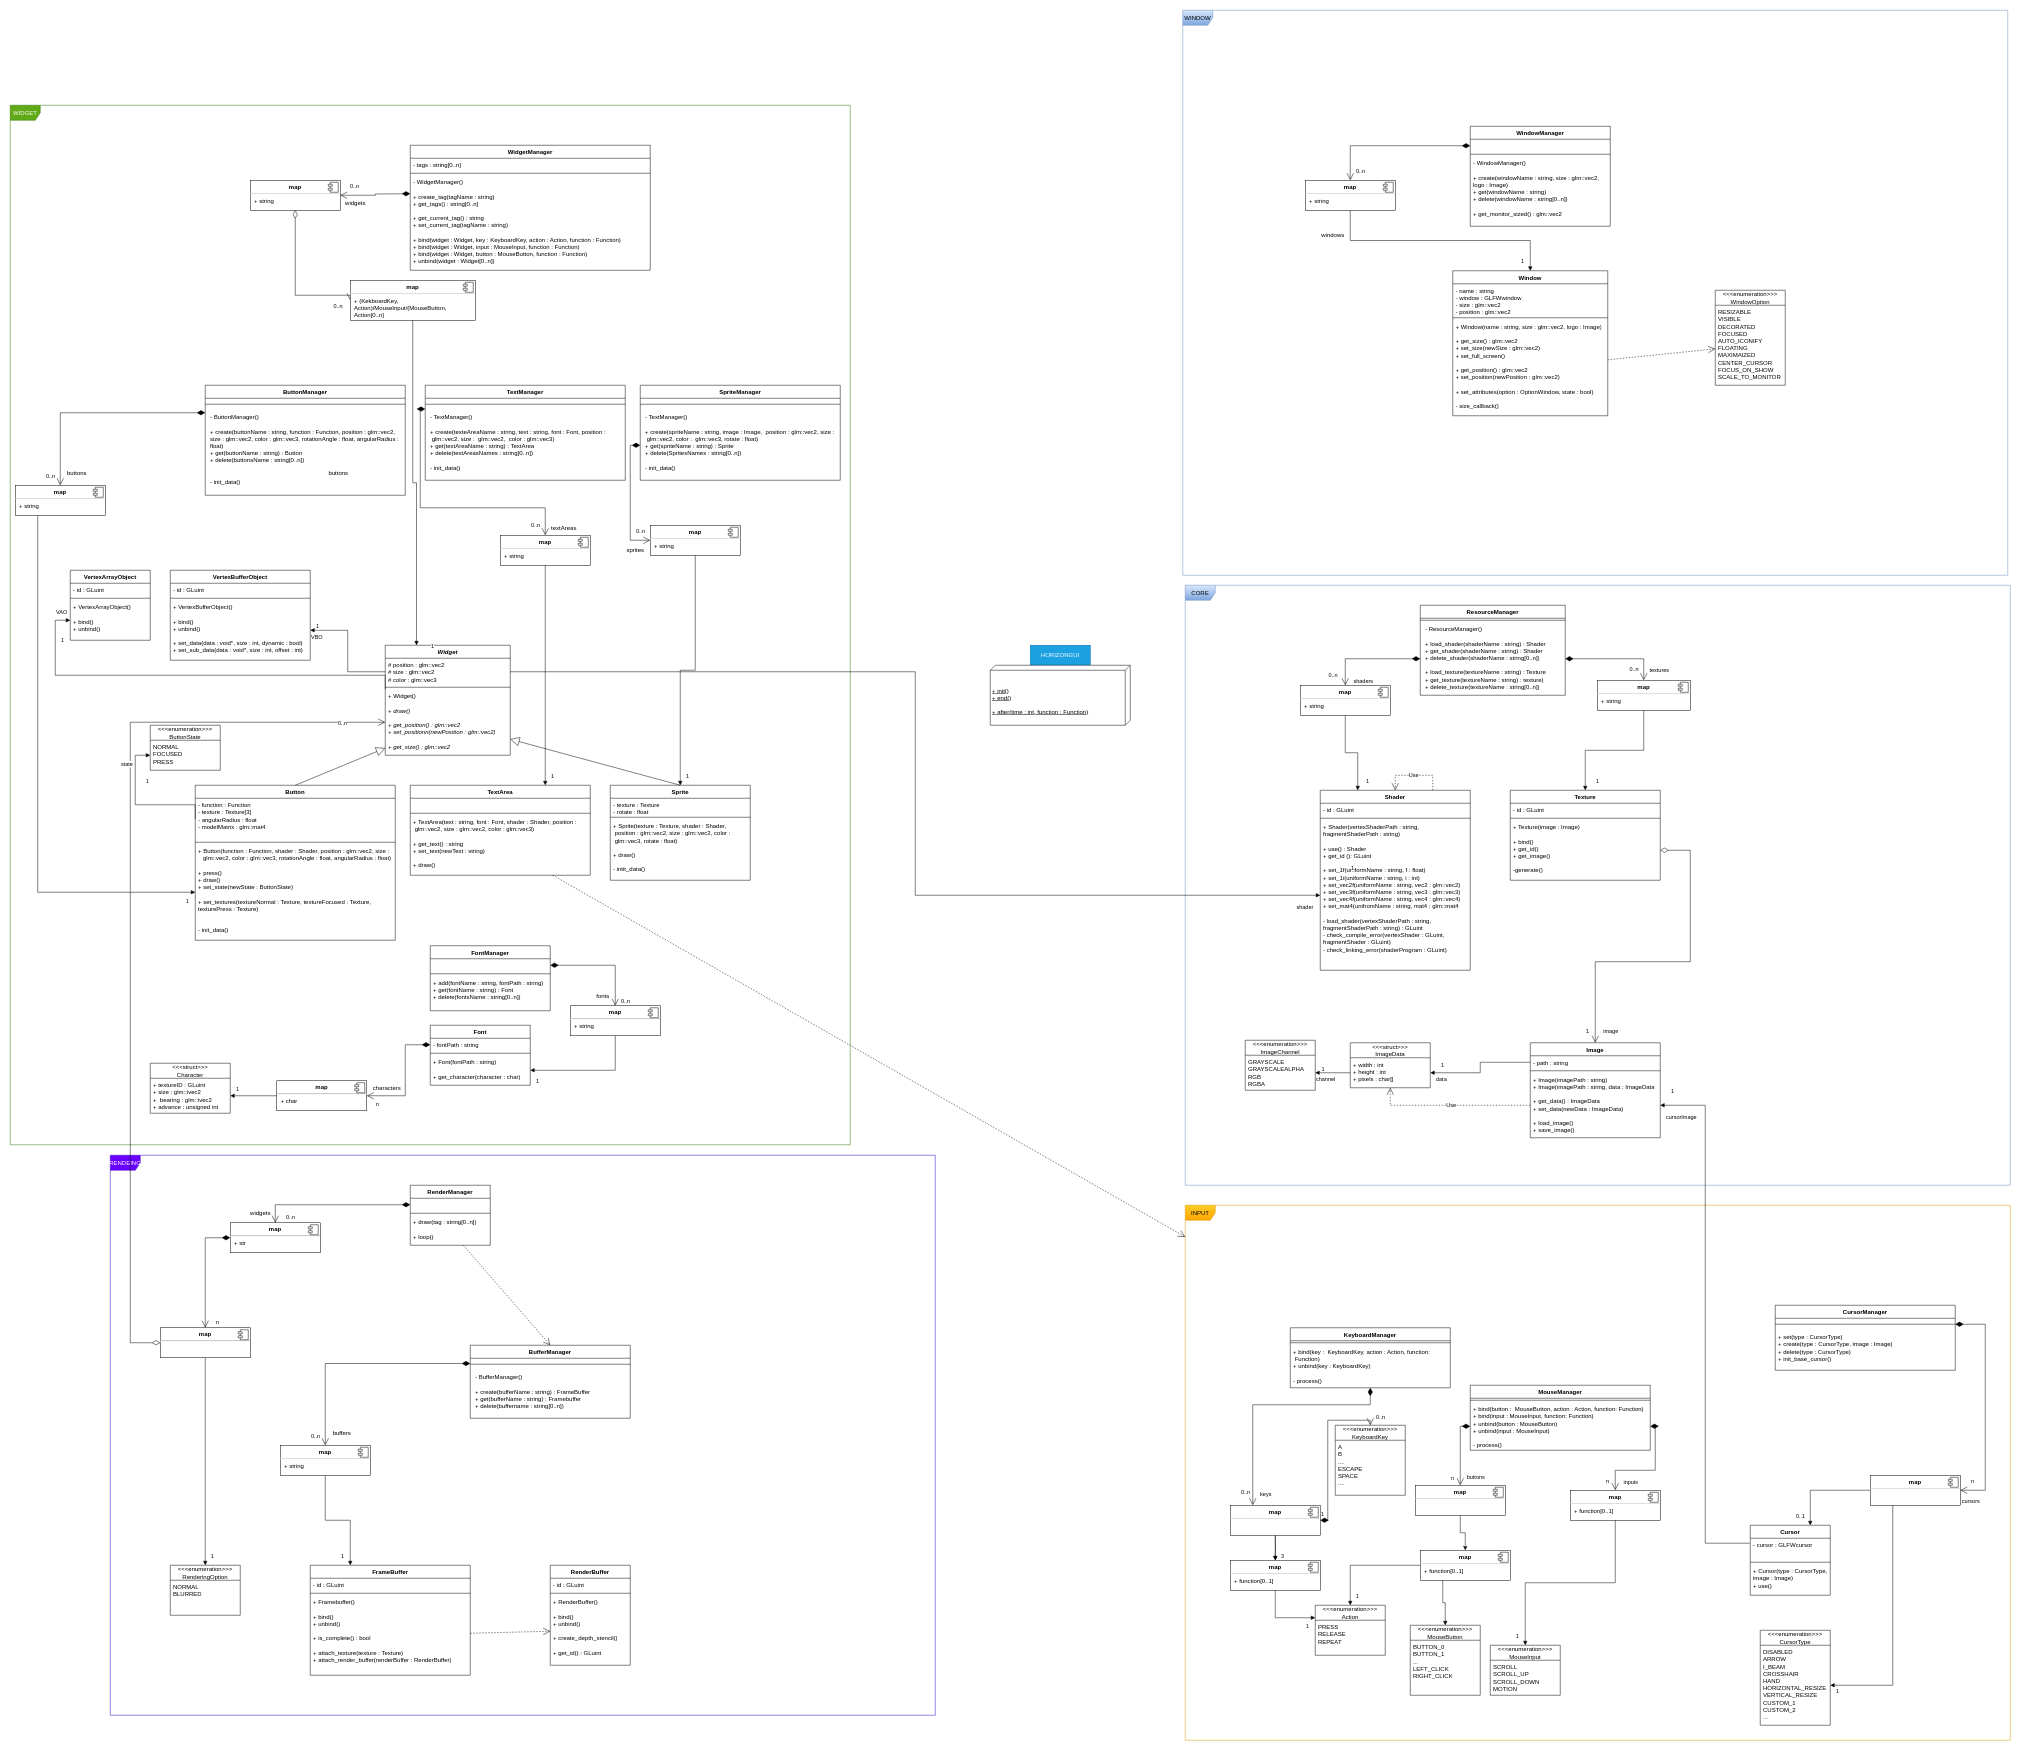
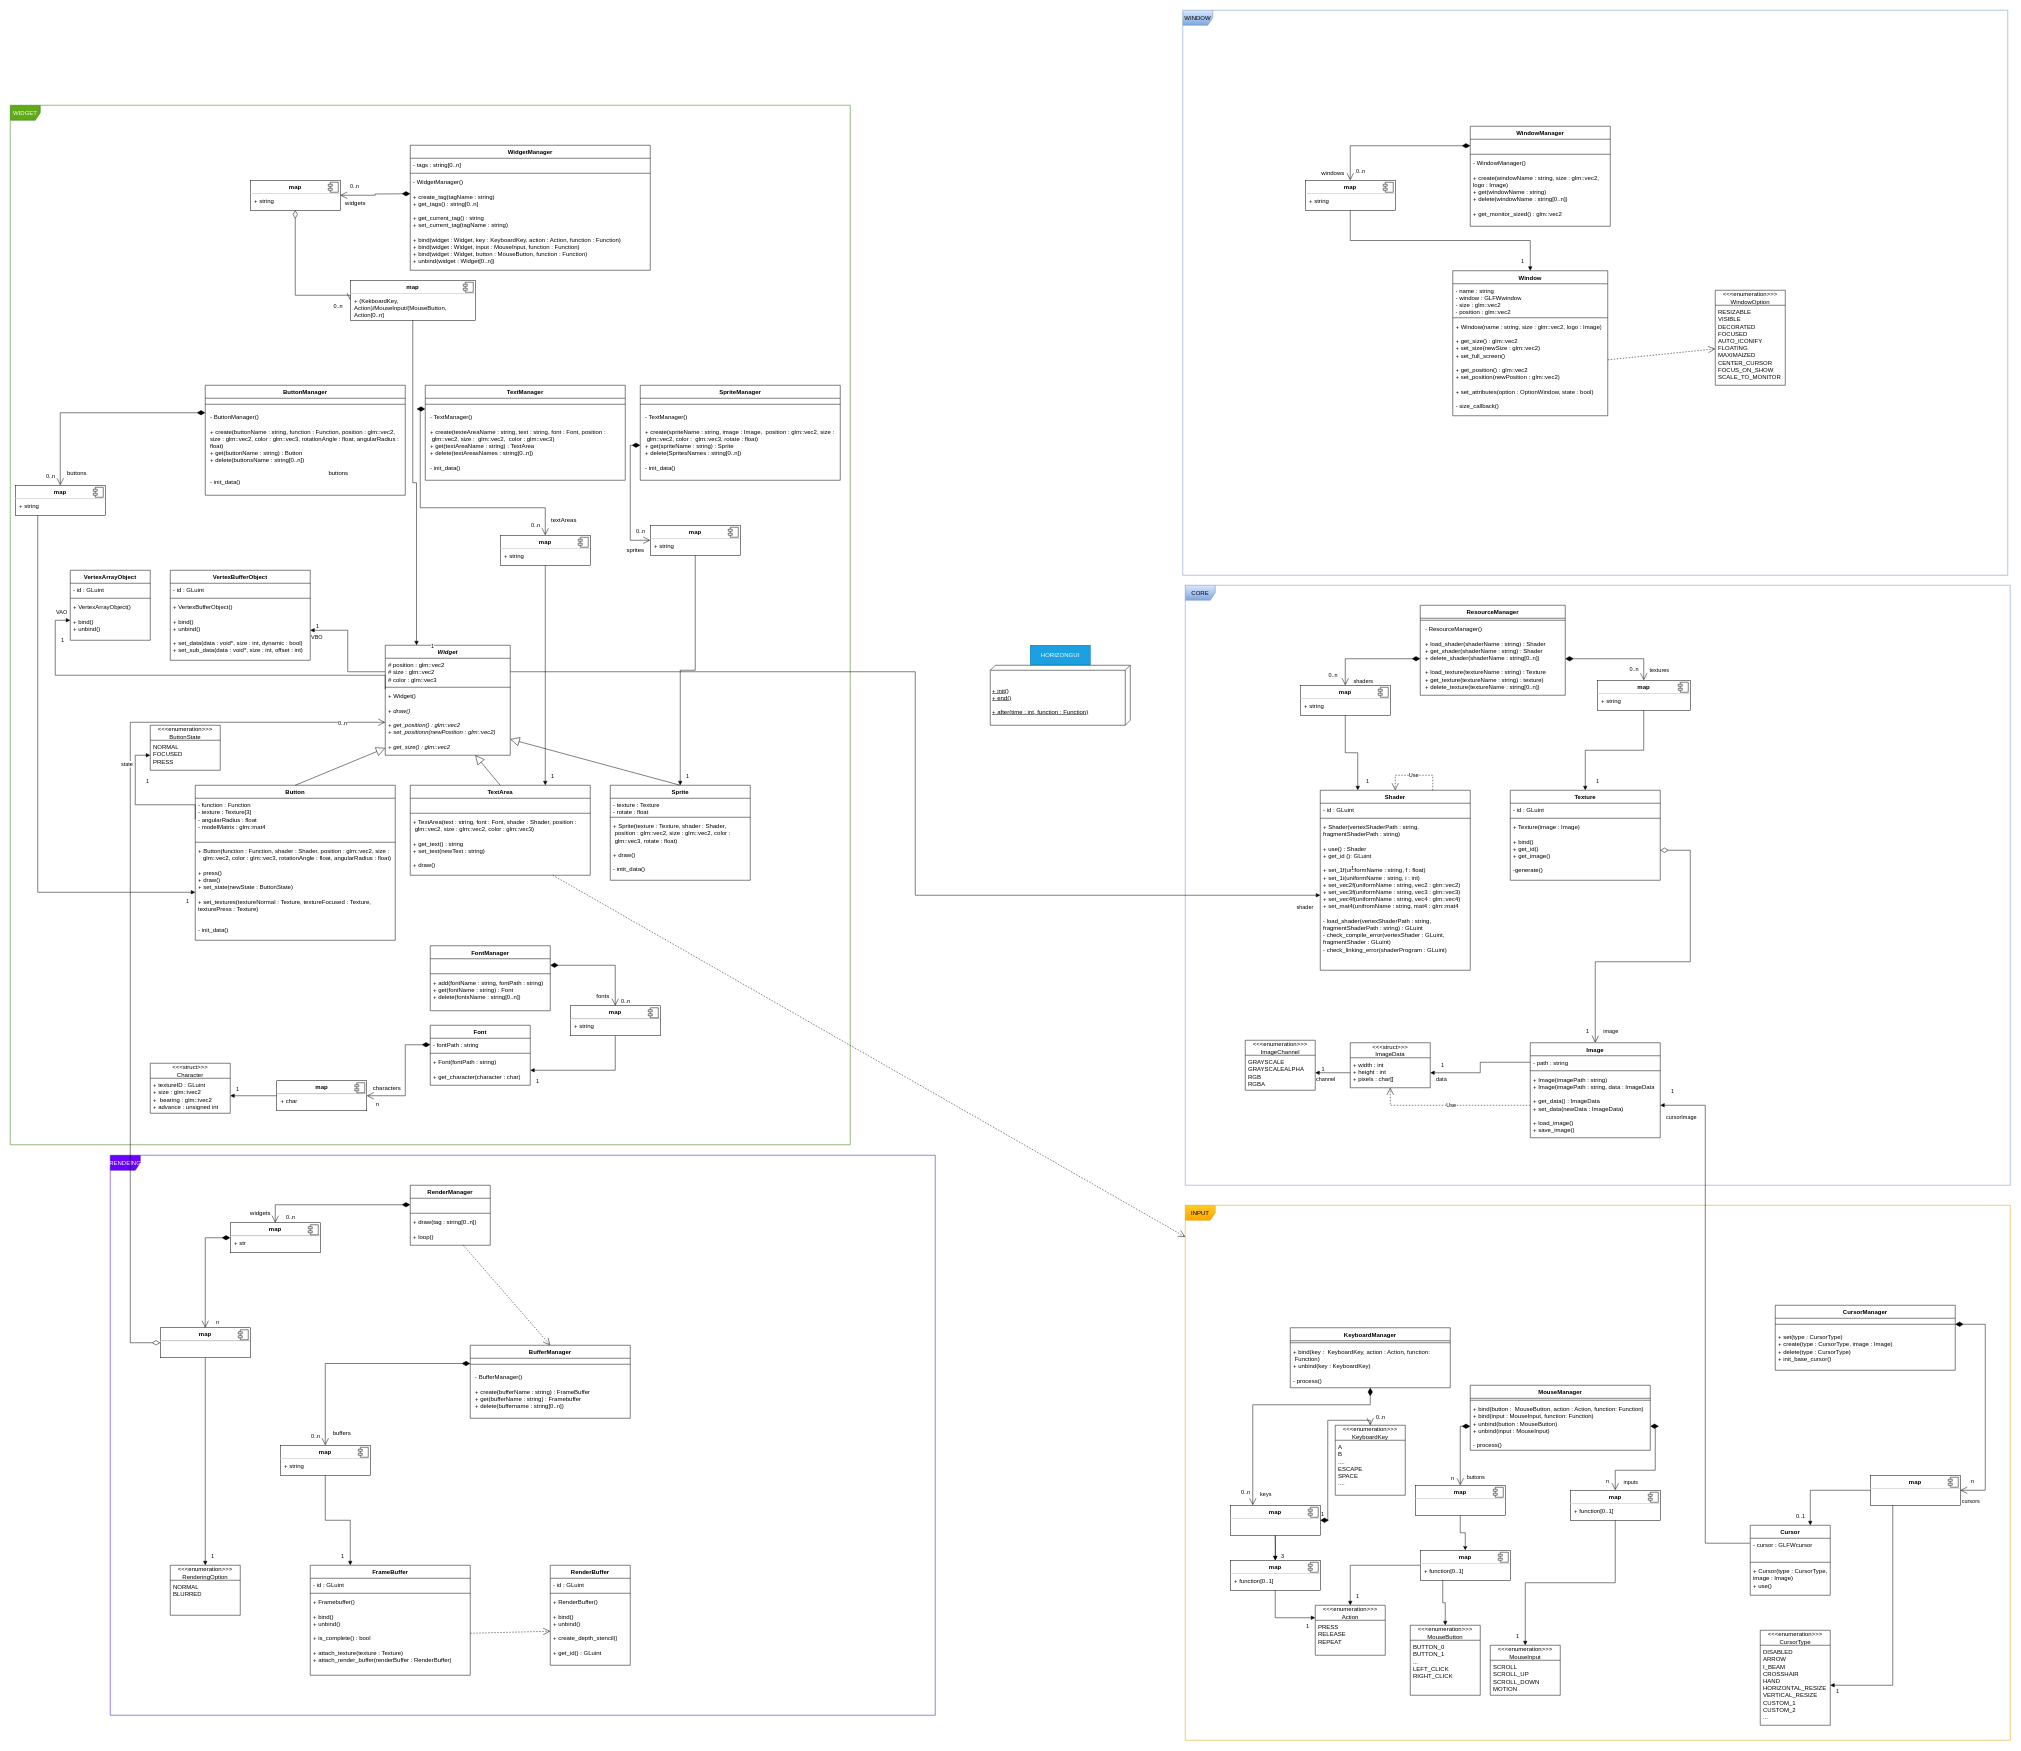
node "windows": moved (1333, 235) -> (1333, 173)
node "textAreas": moved (564, 528) -> (564, 520)
edge "TextArea" -> "+ Widget() + draw() + get_position() : glm::vec2 + set_positionn(newPosition : glm::vec2) + get_size() : glm::vec2": added
